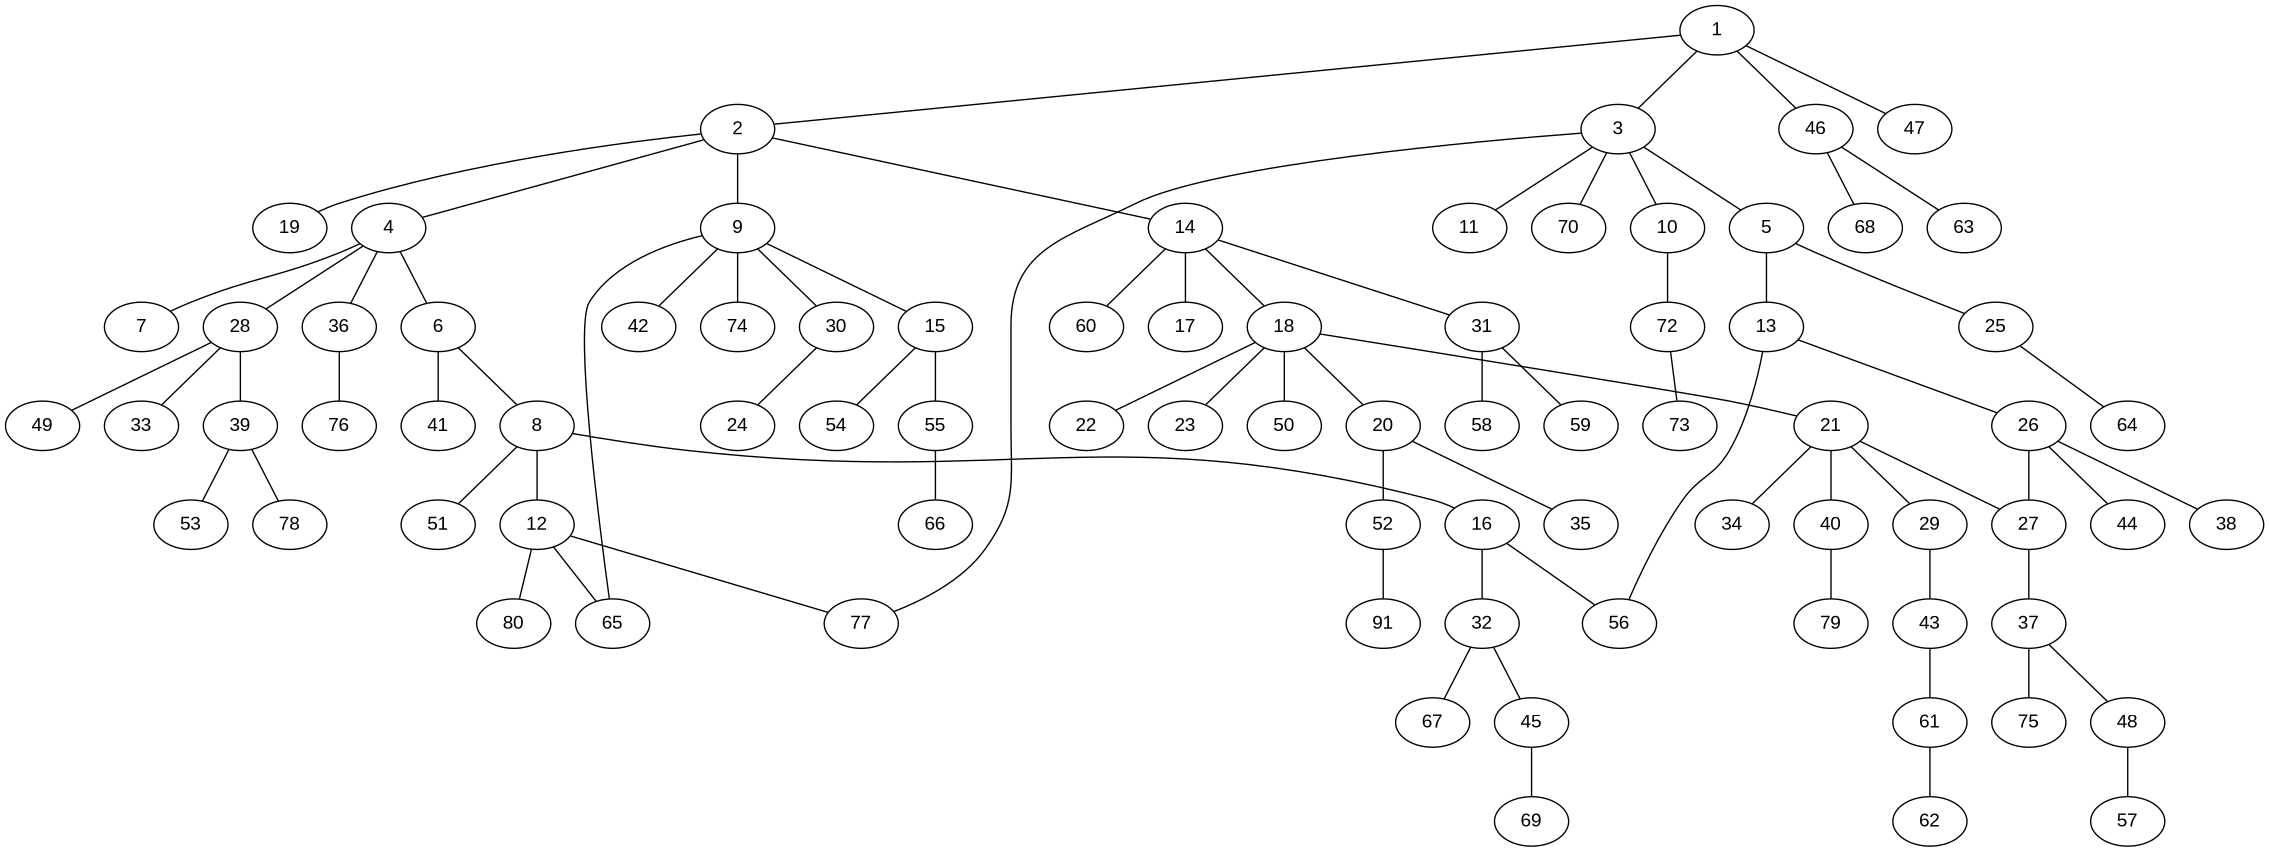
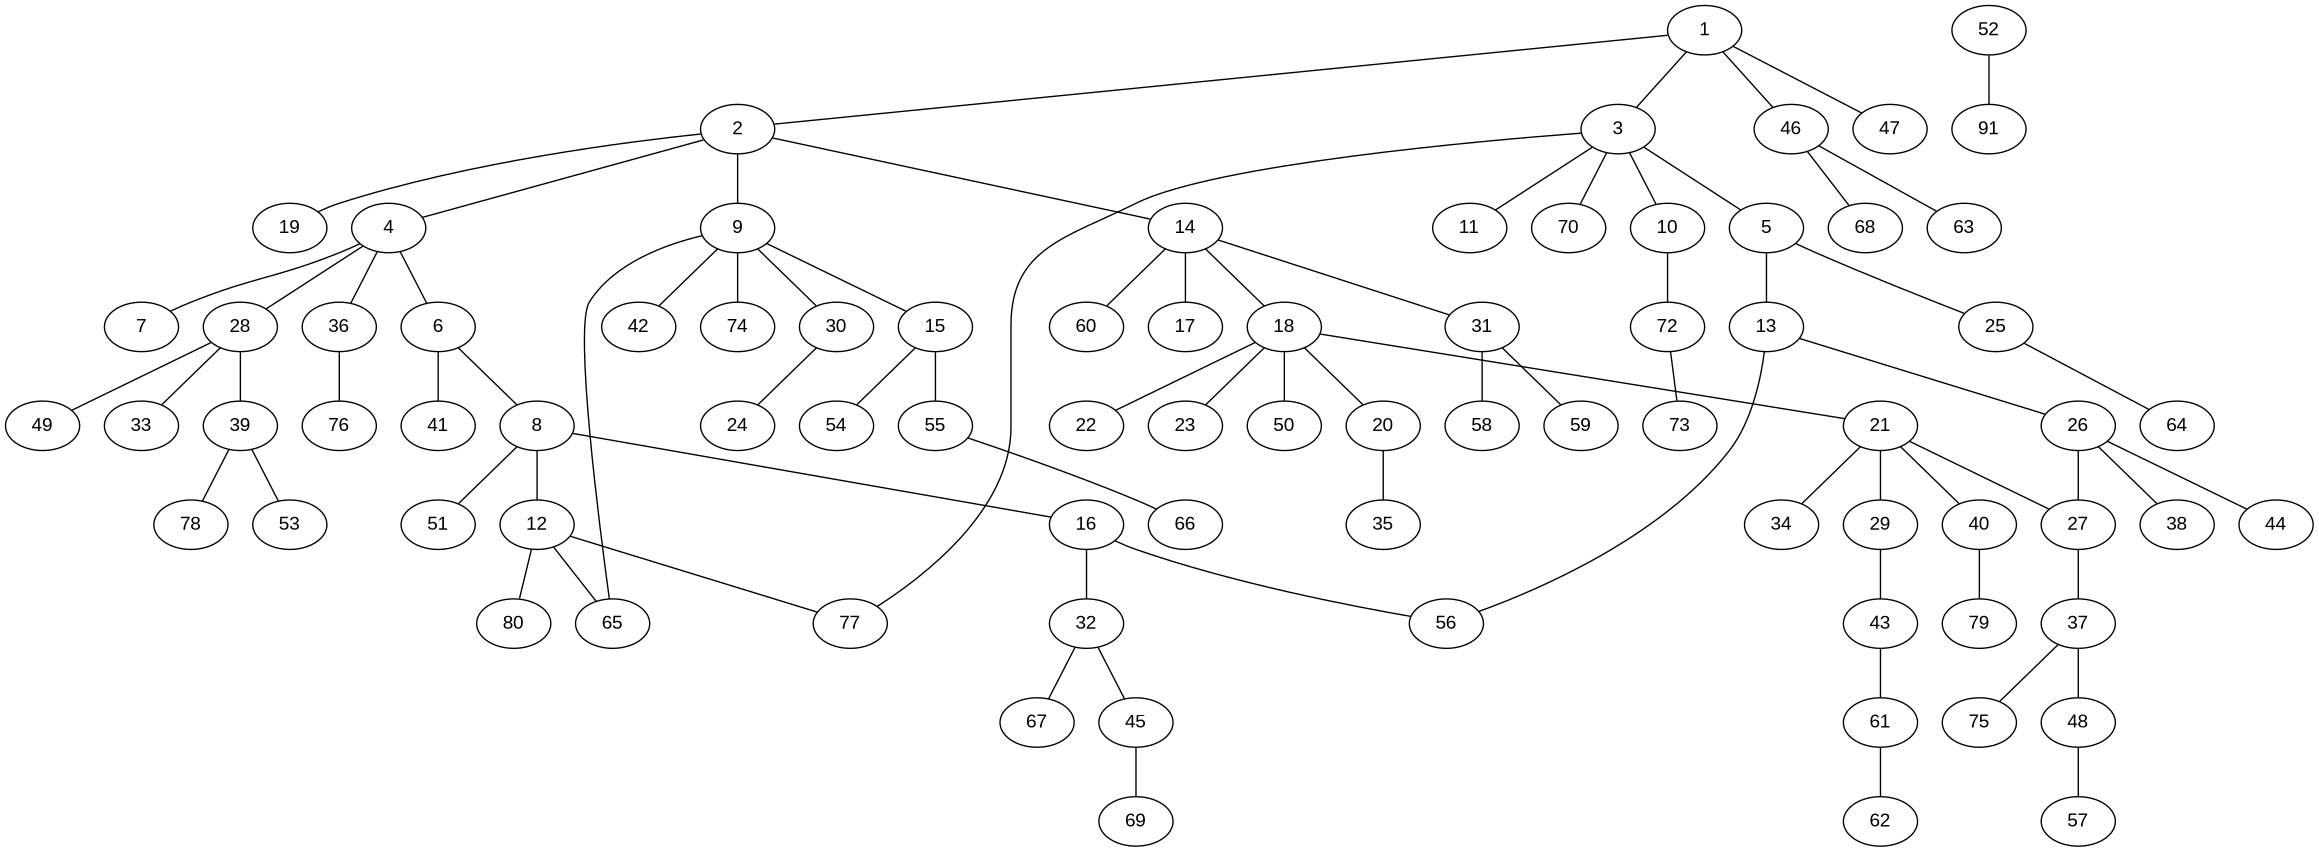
edge "20" -- "52": removed
